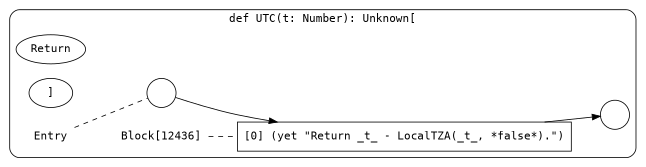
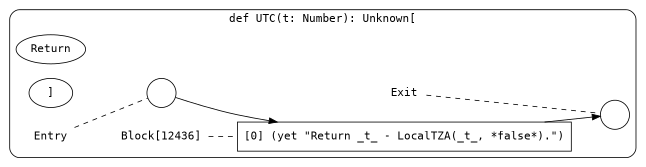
node "Exit": added
